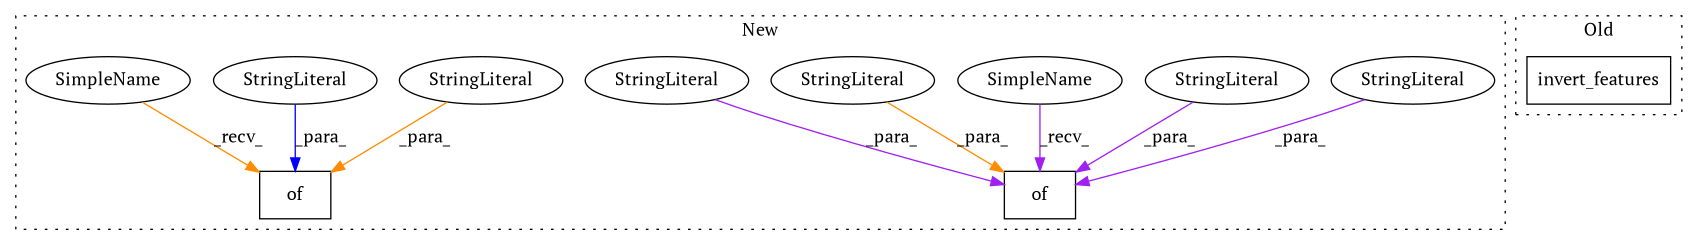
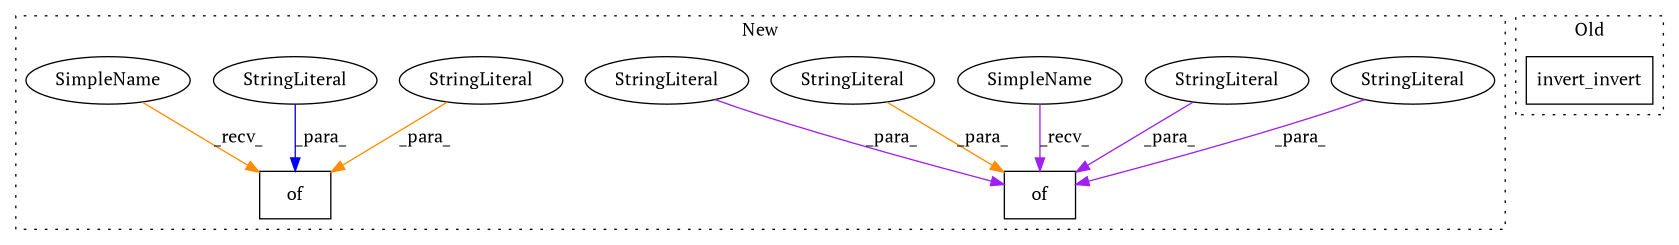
node "invert_features": label "invert_features" -> "invert_invert"
